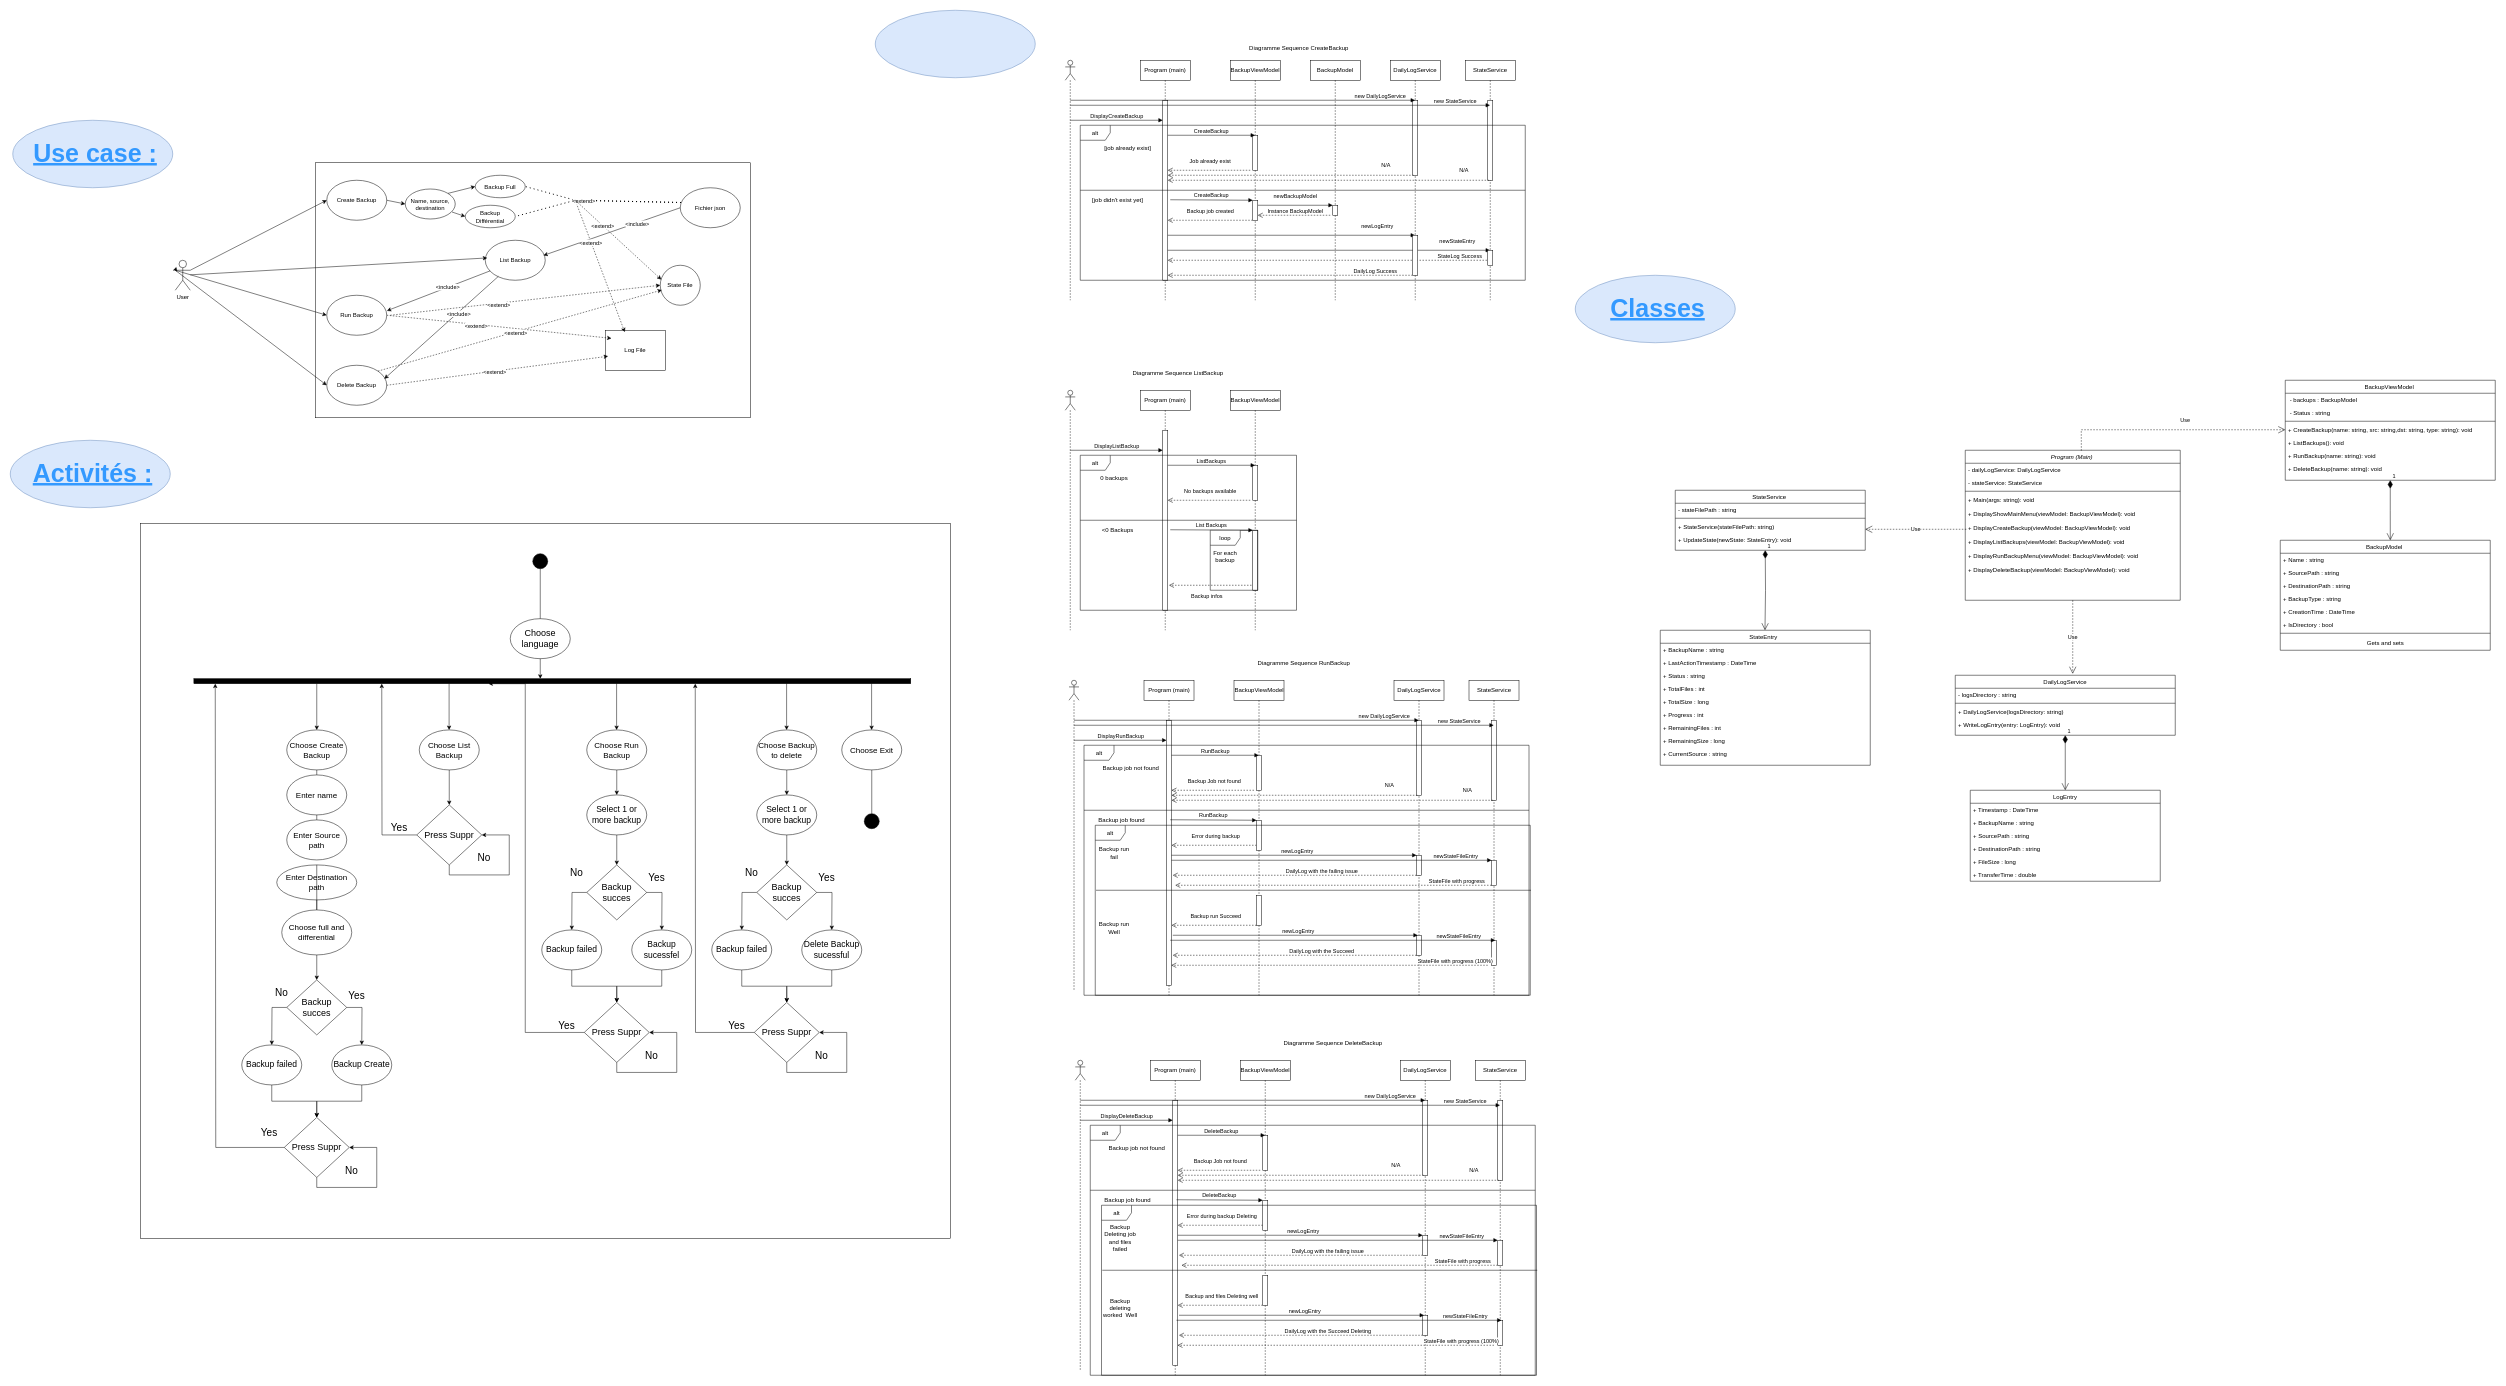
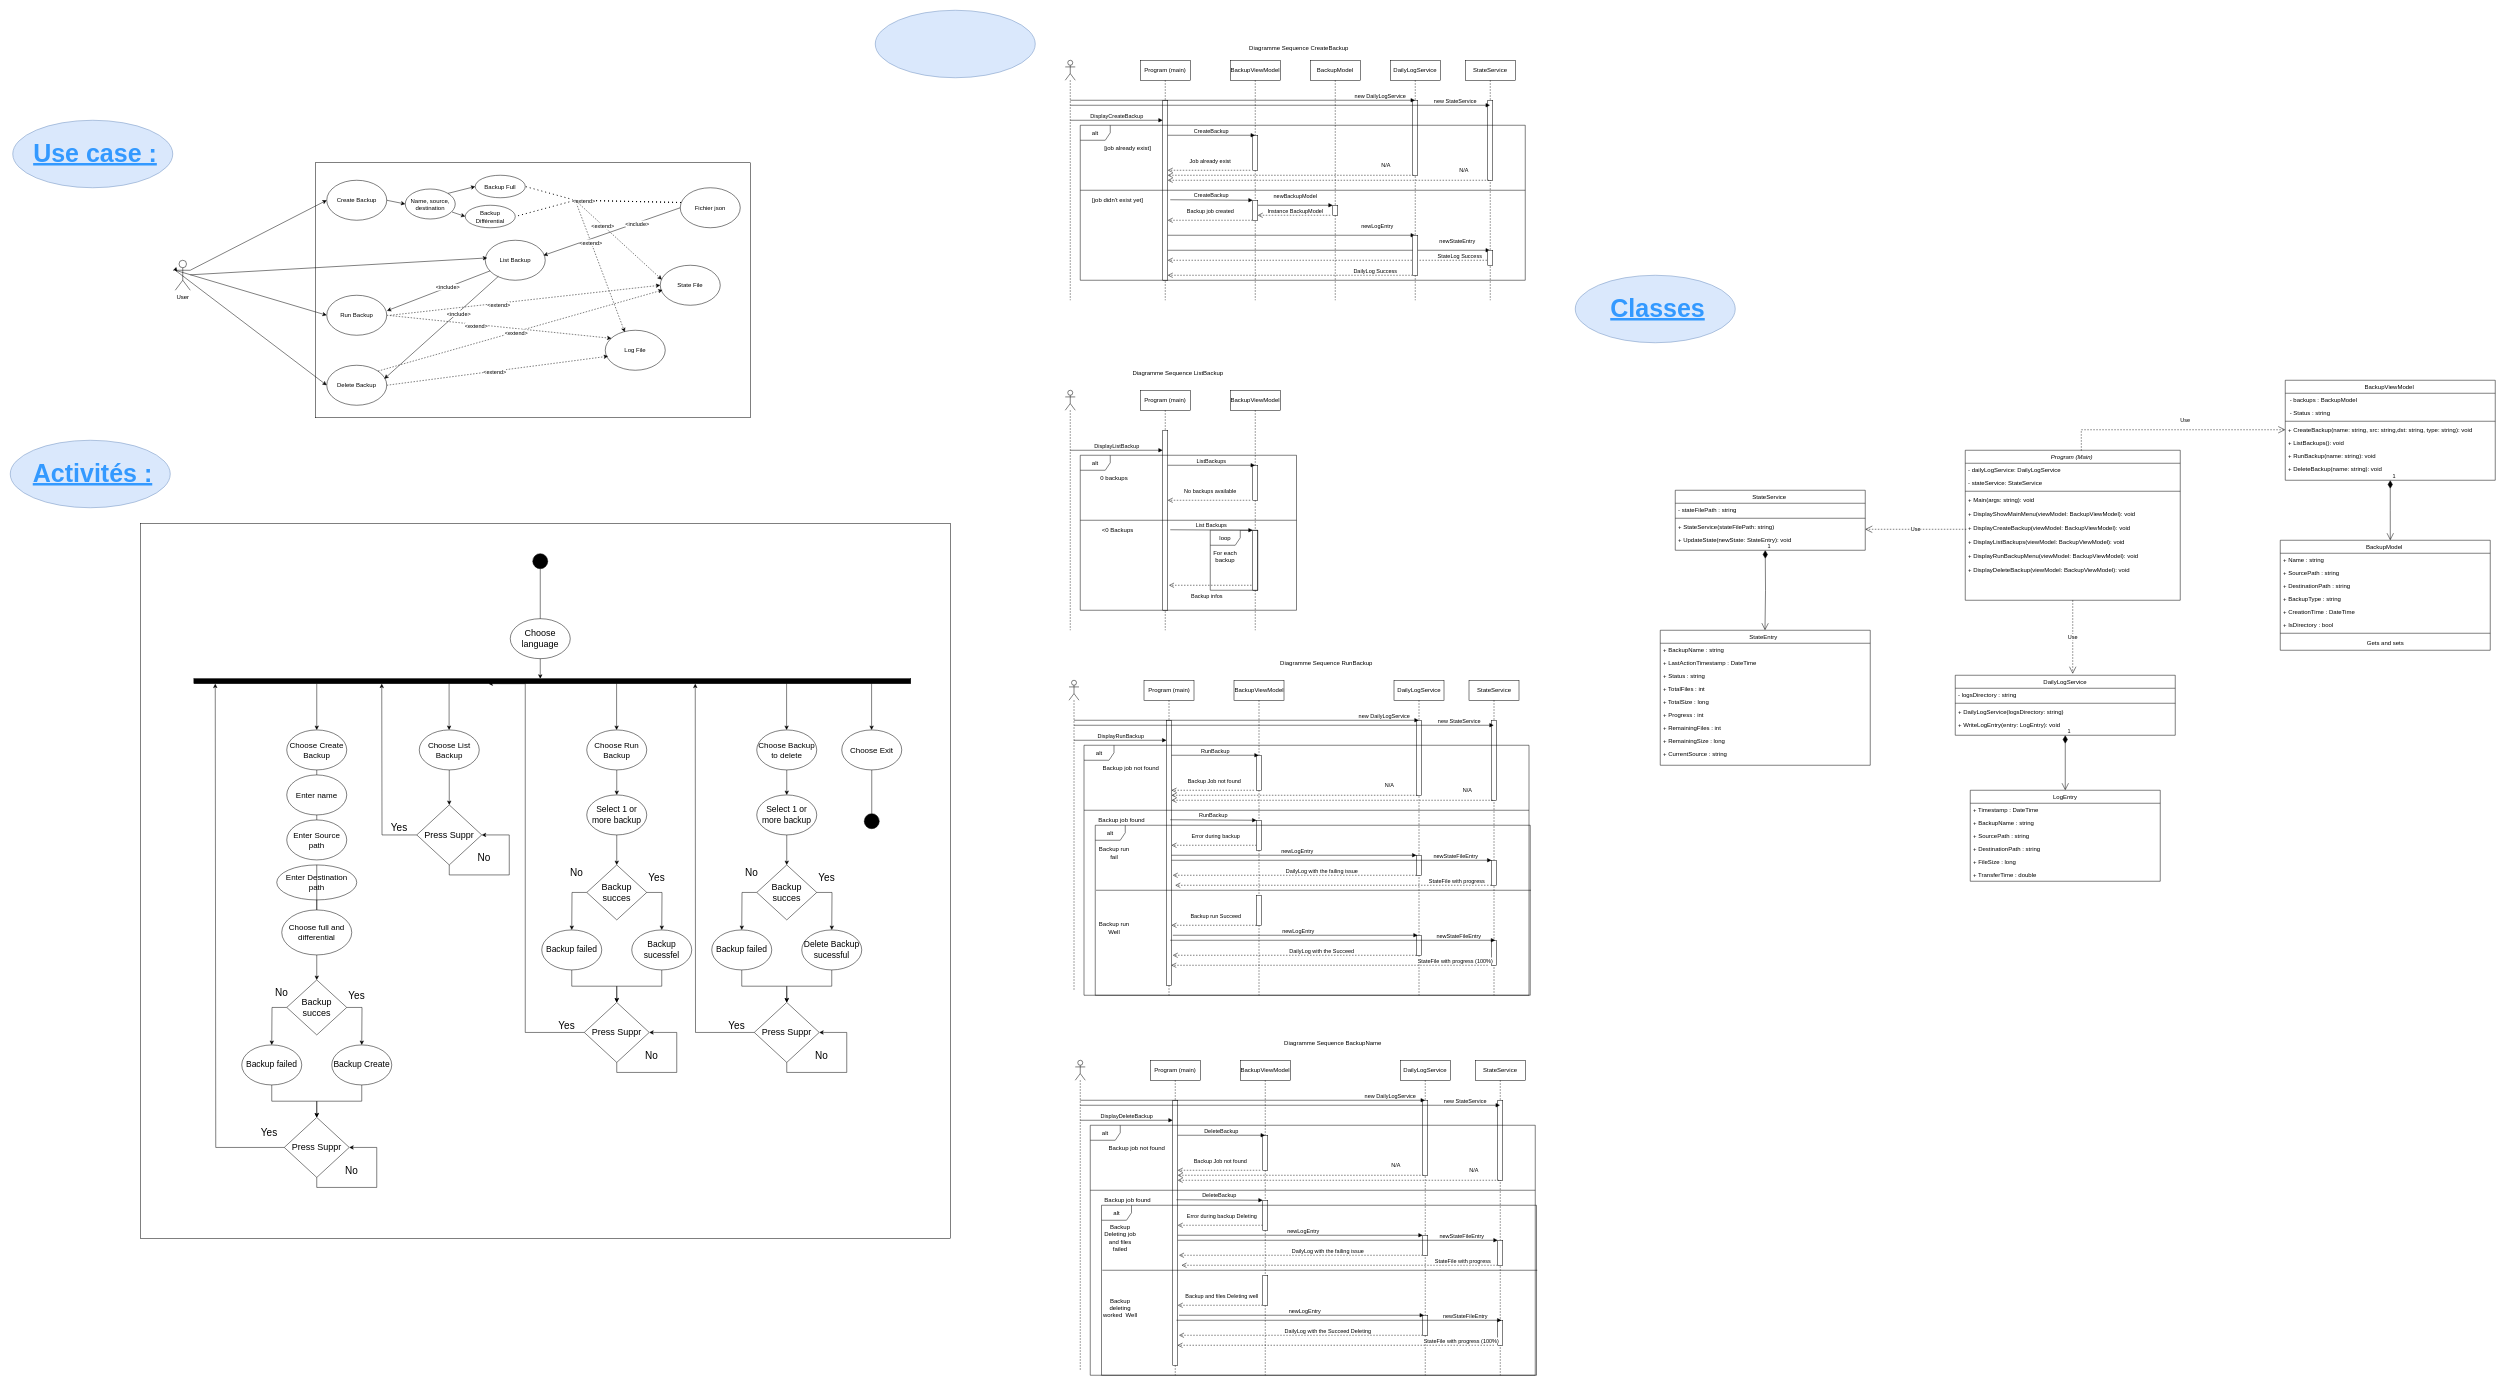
node "State File": size 40x40 -> 60x40
node "Log File": shape rectangle -> ellipse
node "Diagramme Sequence RunBackup": moved (1304, 663) -> (1327, 663)
node "Diagramme Sequence DeleteBackup": label "Diagramme Sequence DeleteBackup" -> "Diagramme Sequence BackupName"
